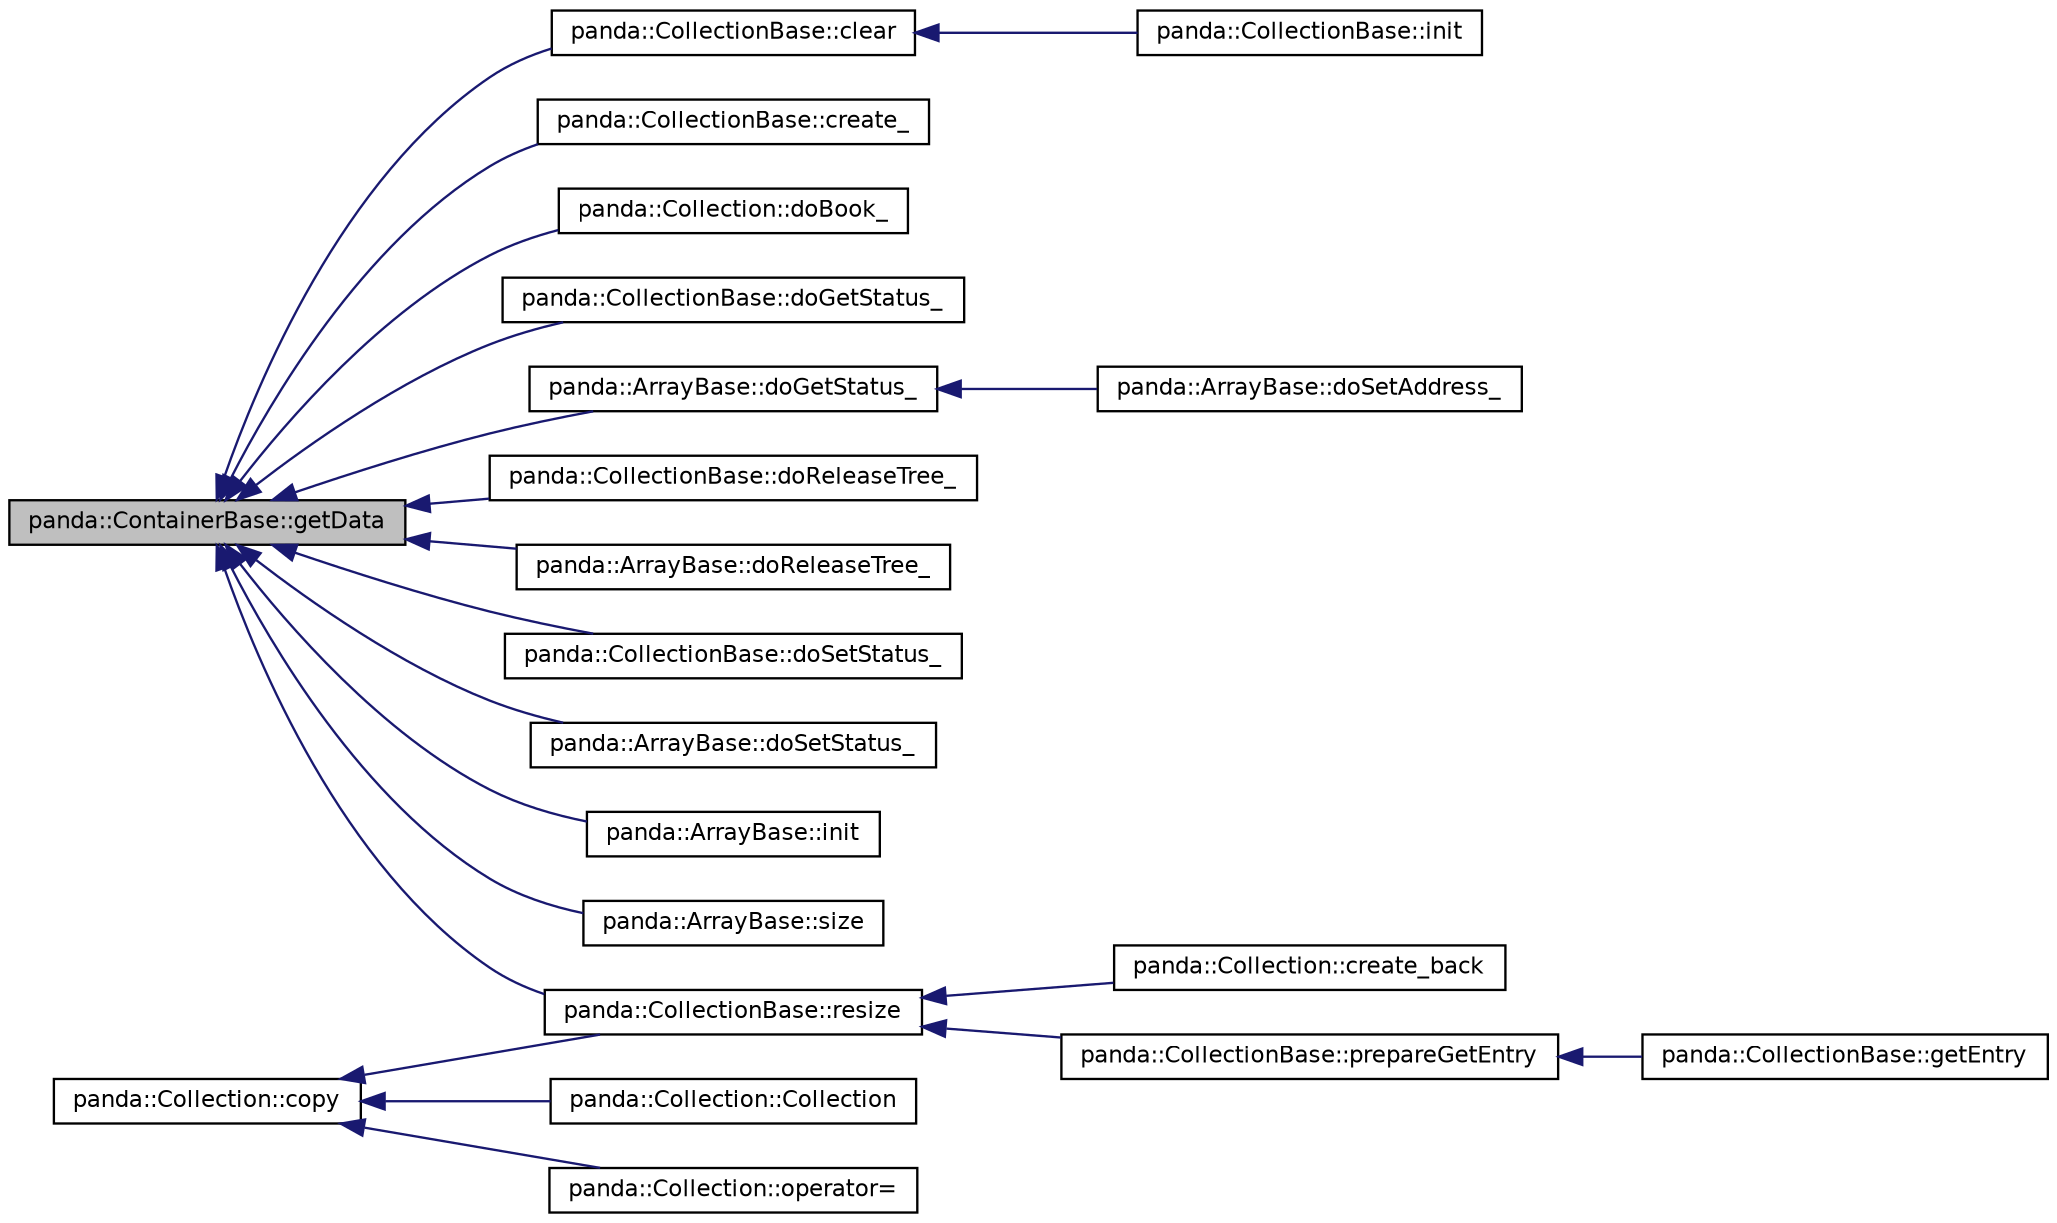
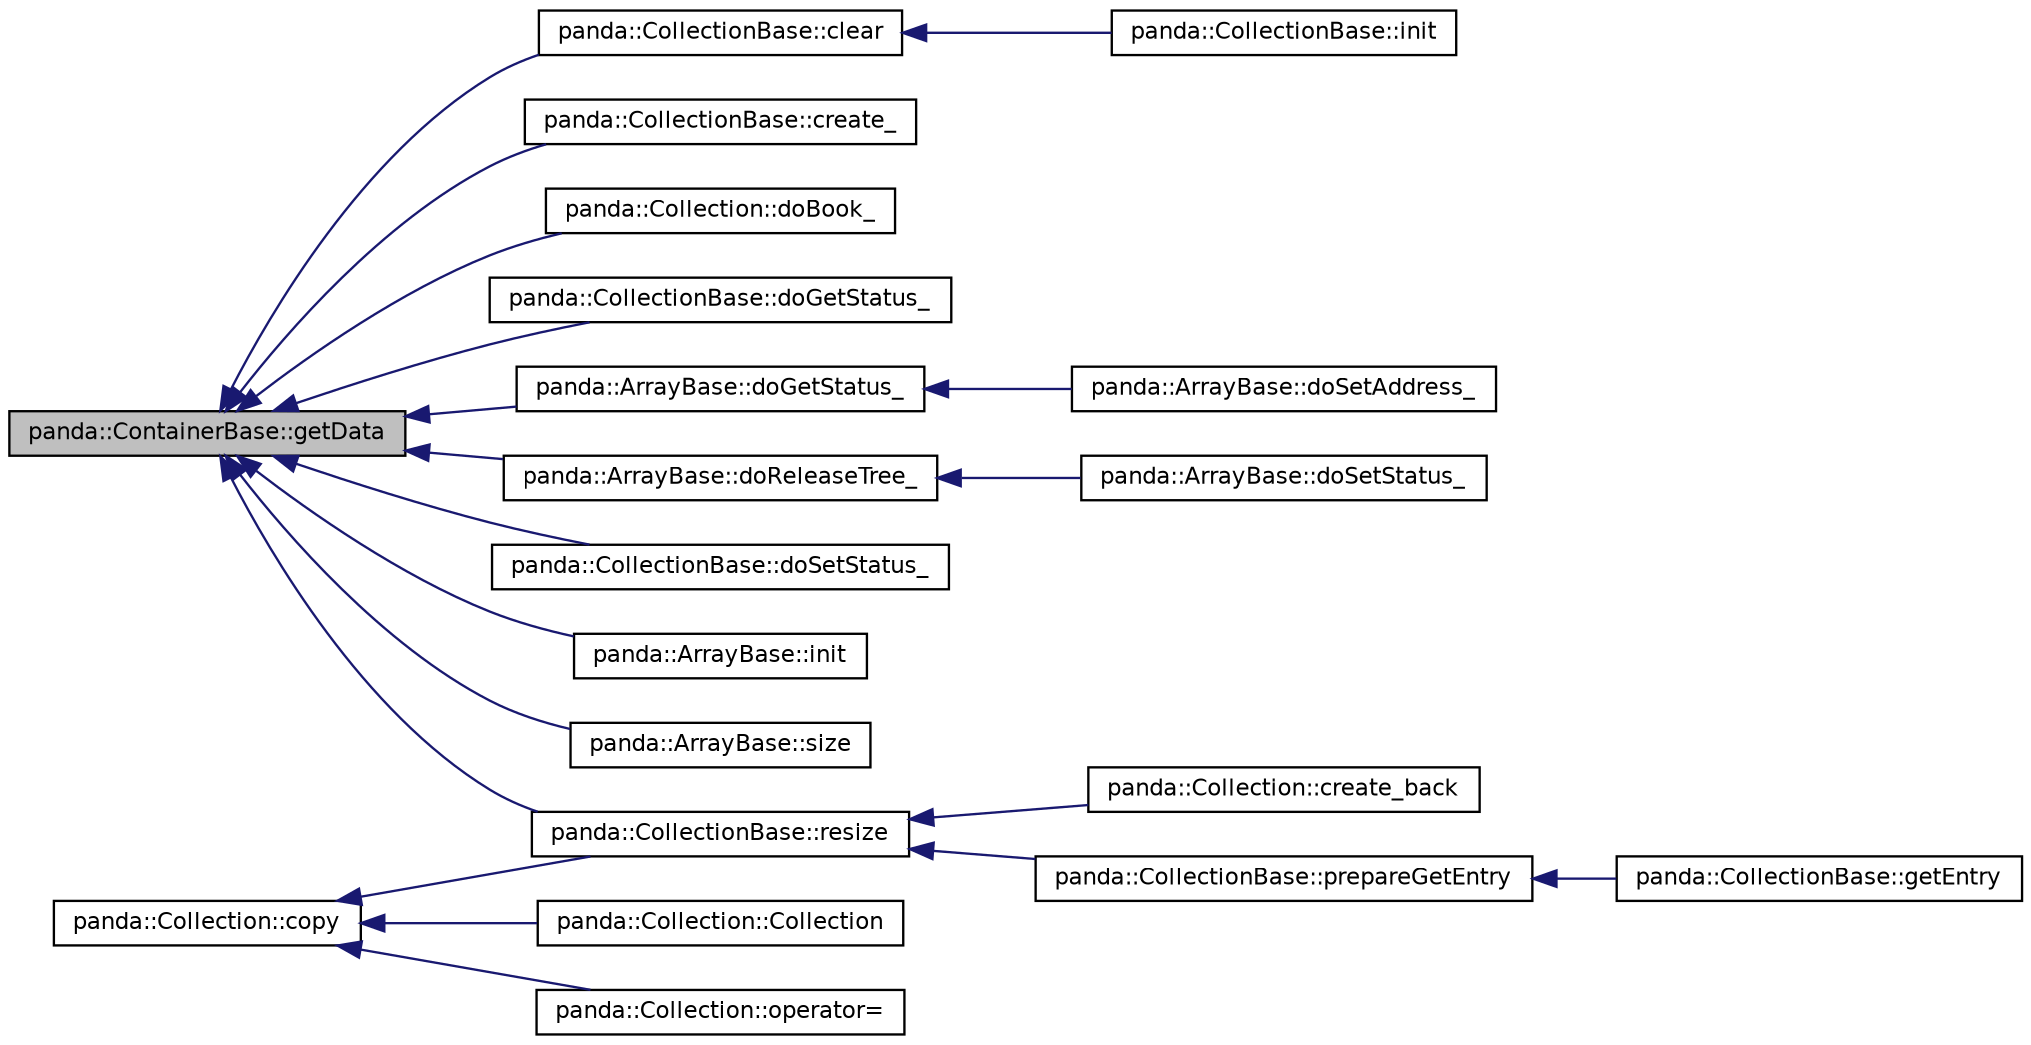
node "panda::CollectionBase::doReleaseTree_": removed
edge "panda::ArrayBase::doSetStatus_" -> "panda::ContainerBase::getData": now "panda::ArrayBase::doSetStatus_" -> "panda::ArrayBase::doReleaseTree_"
